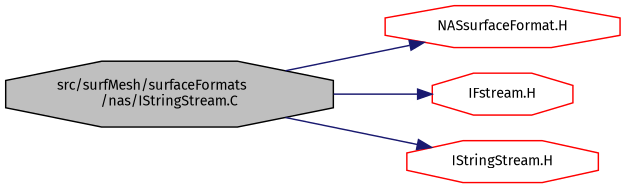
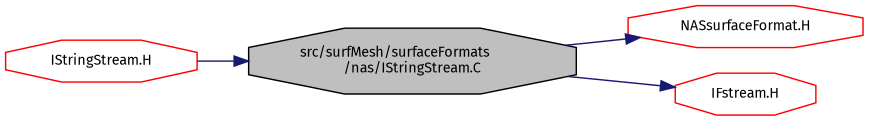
edge "src/surfMesh/surfaceFormats /nas/IStringStream.C" -> "IStringStream.H": reversed
